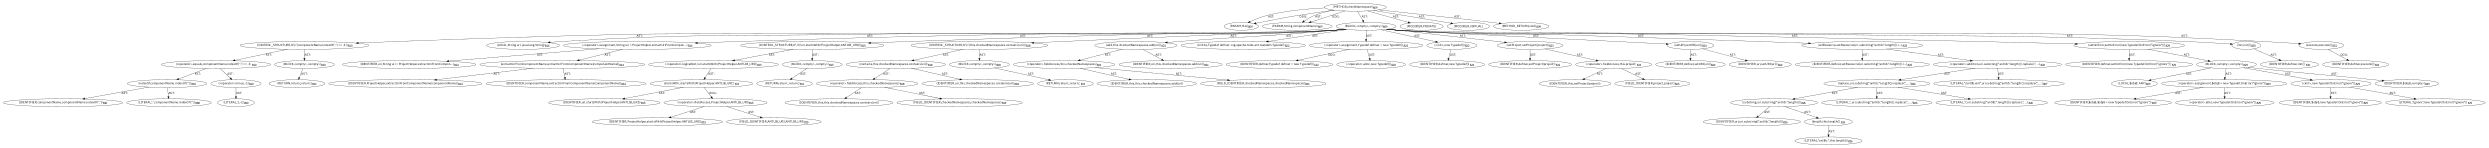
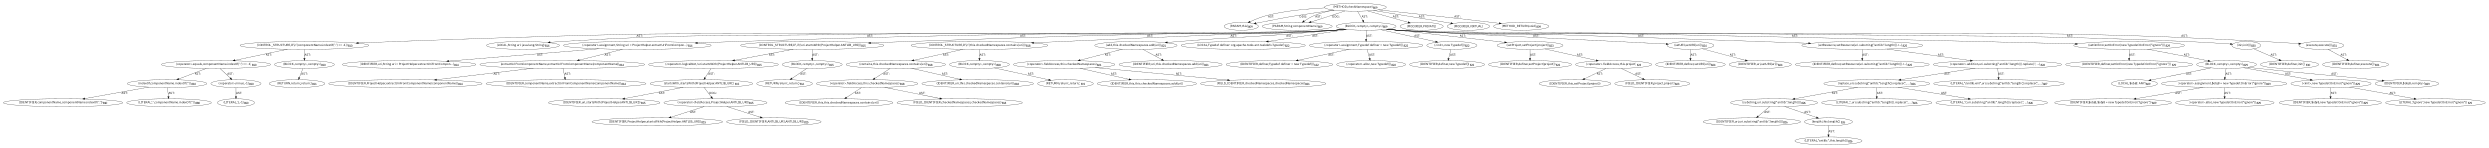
edge "(<operator>.assignment,Typedef definer = new Typedef())" -> "(IDENTIFIER,definer,Typedef definer = new Typedef())": label "DDG: " -> "AST: "
edge "(execute,execute())" -> "(IDENTIFIER,definer,execute())": label "DDG: " -> "AST: "
